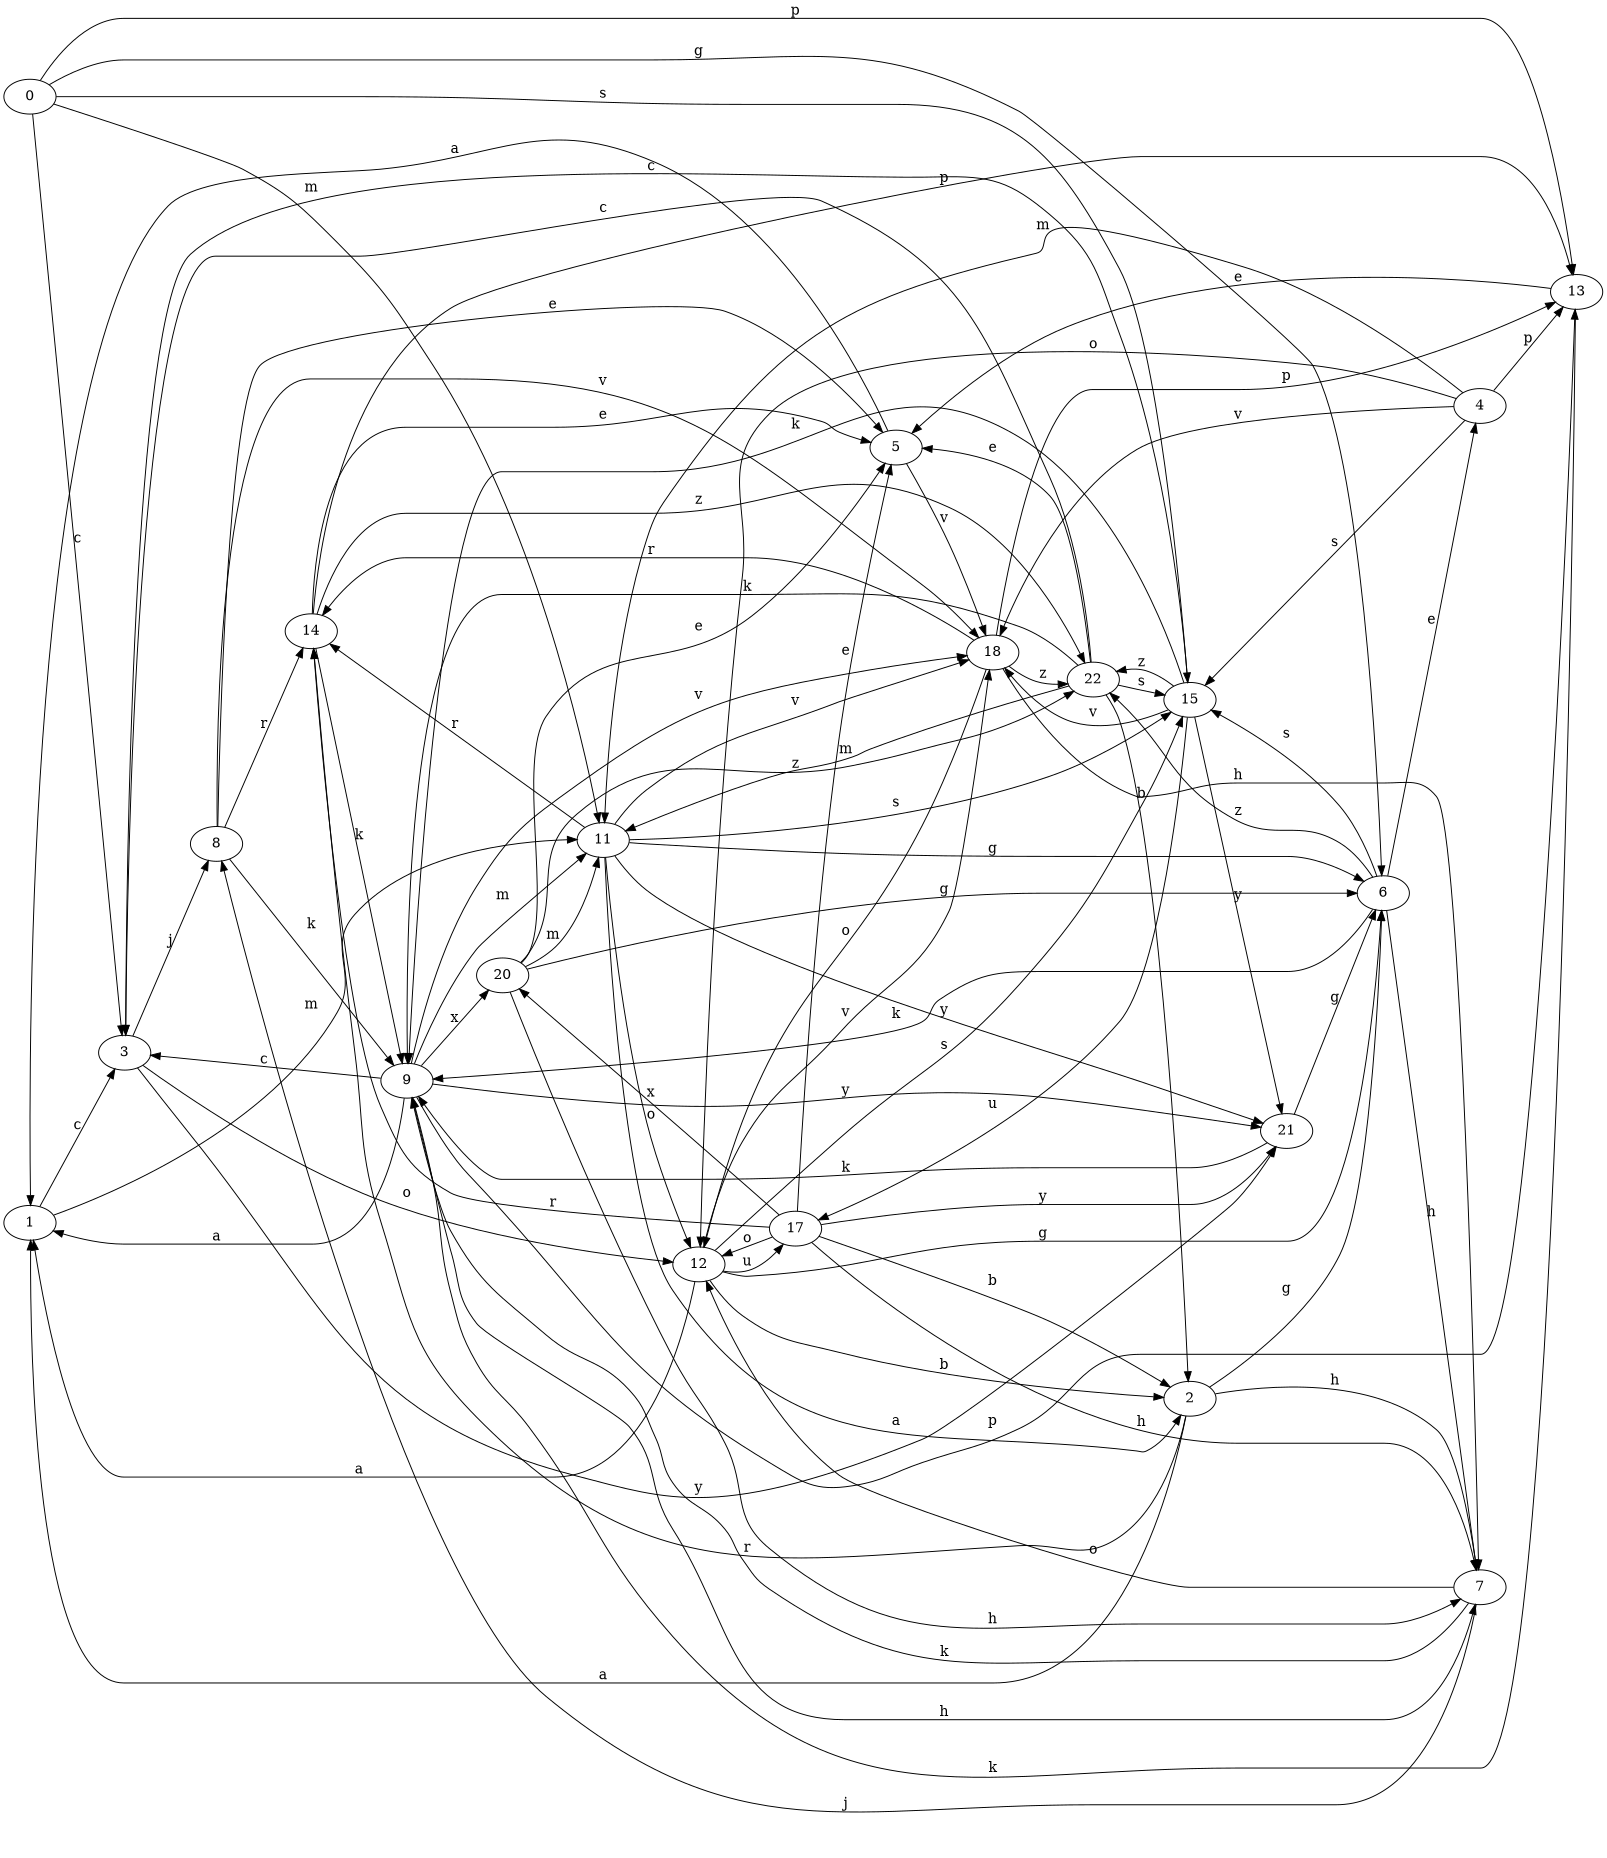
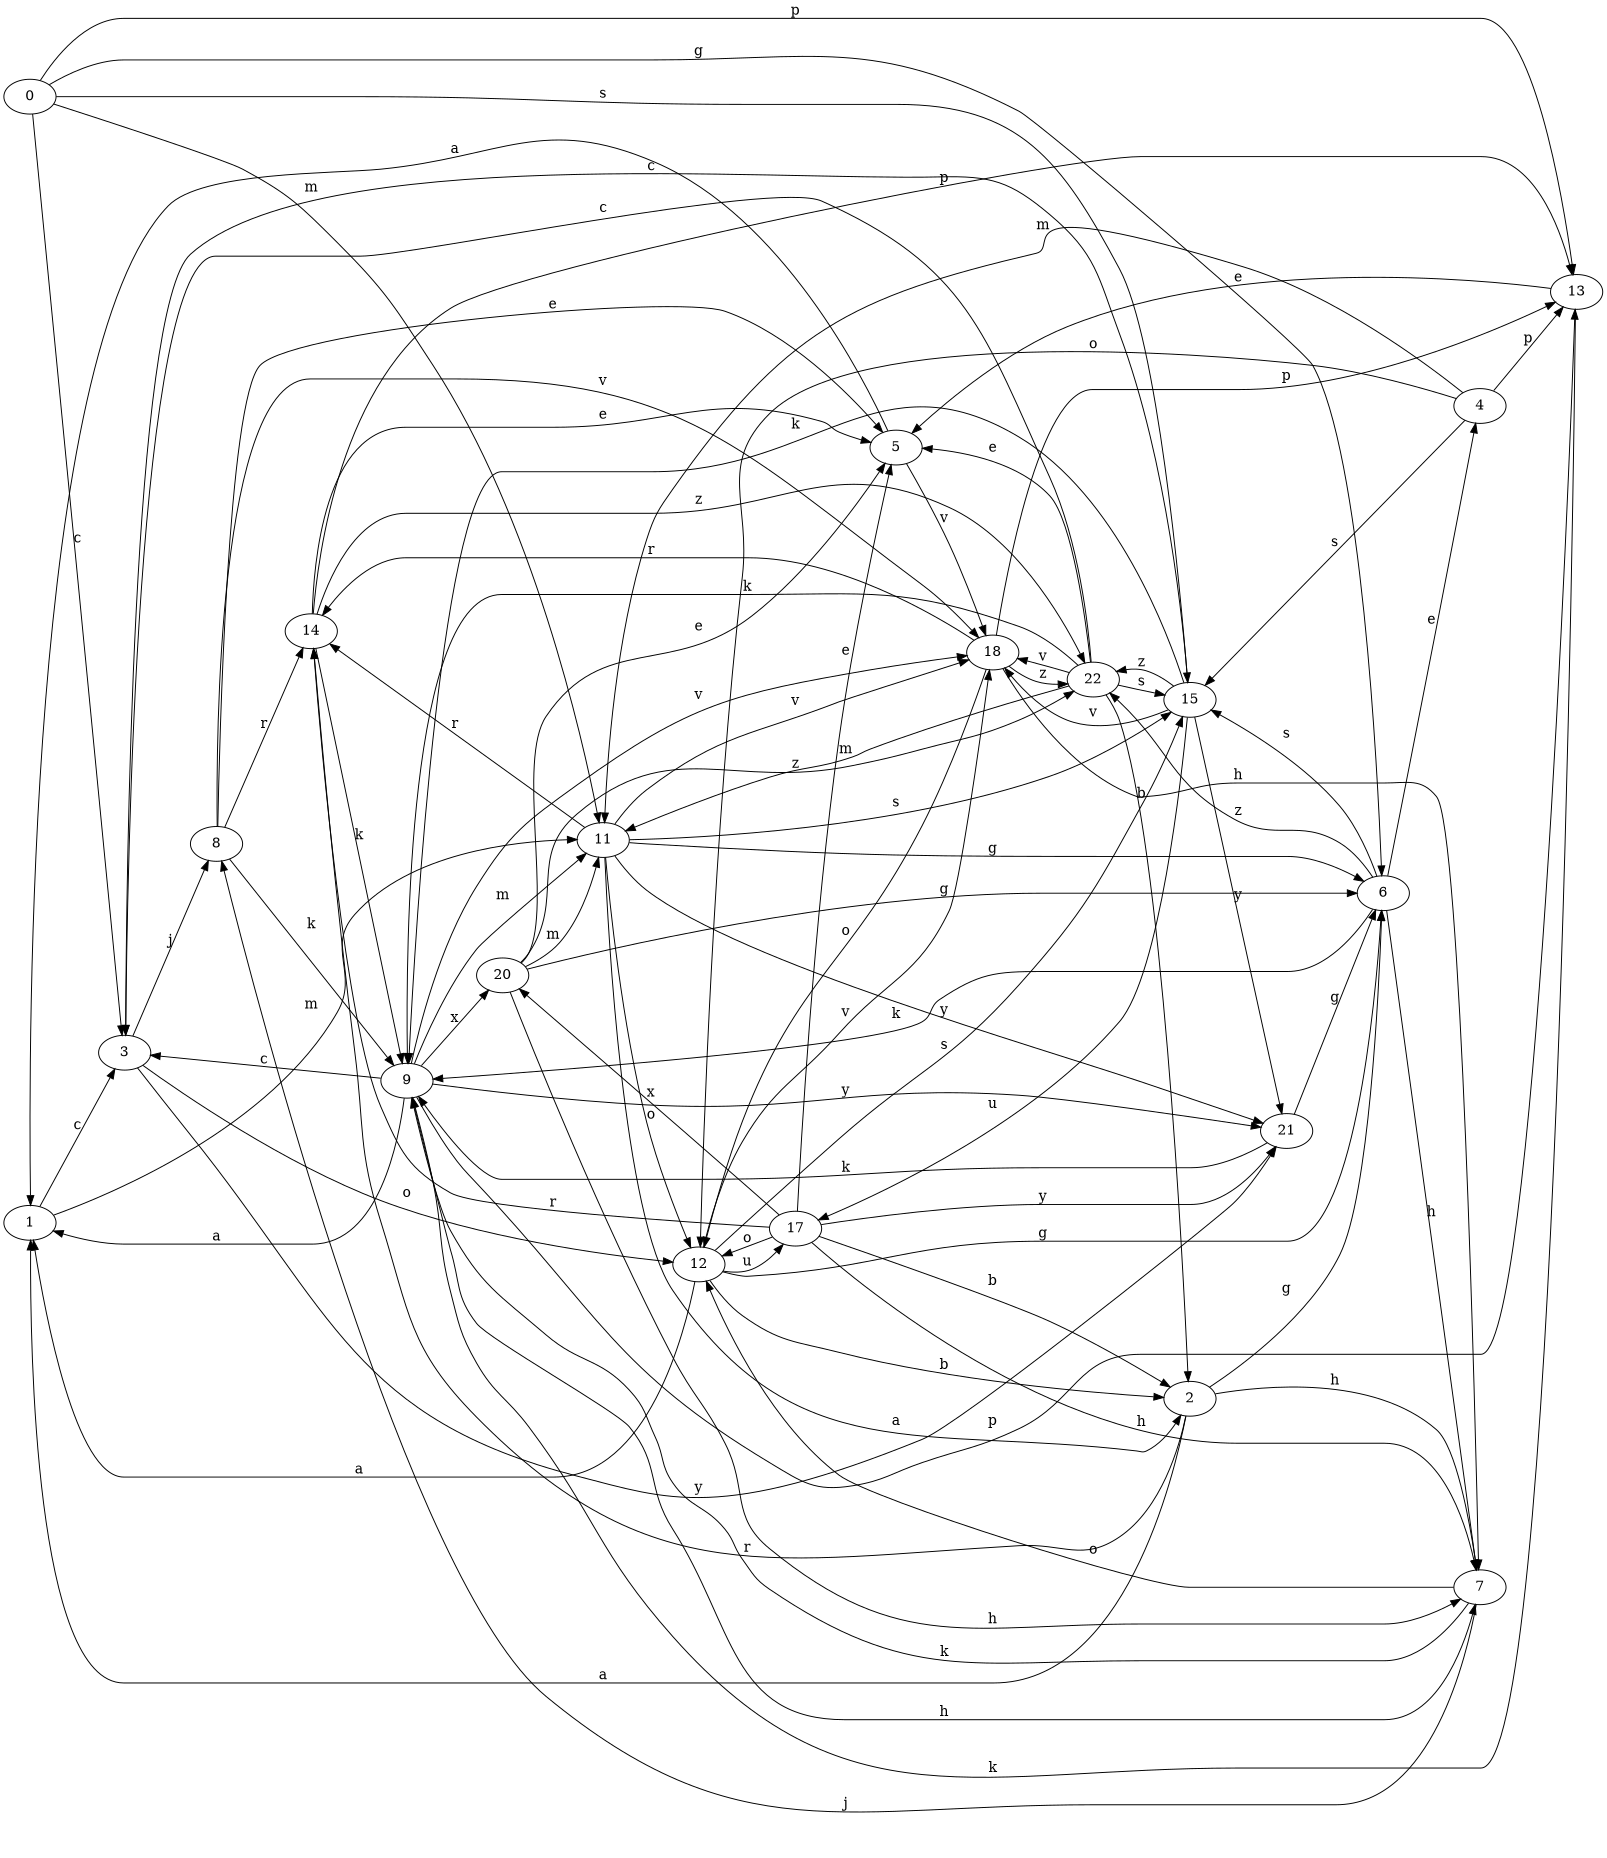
edge "4" -> "18": now "22" -> "18"
